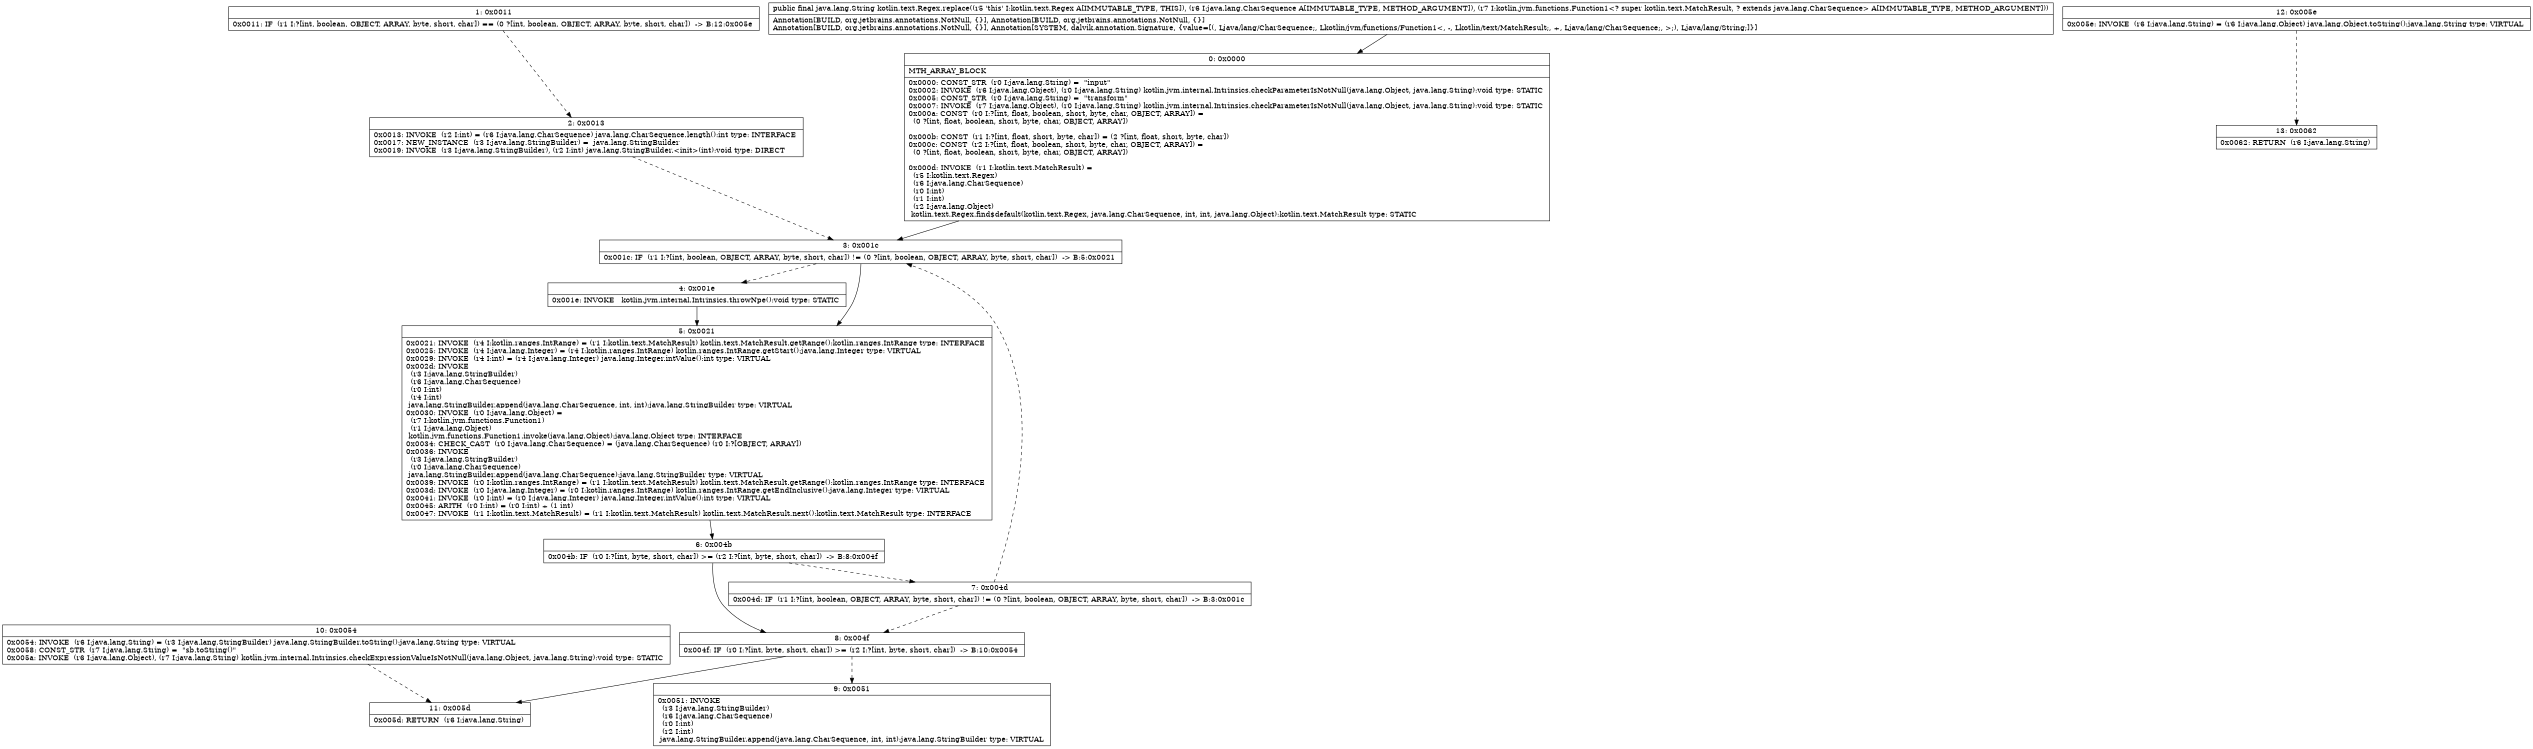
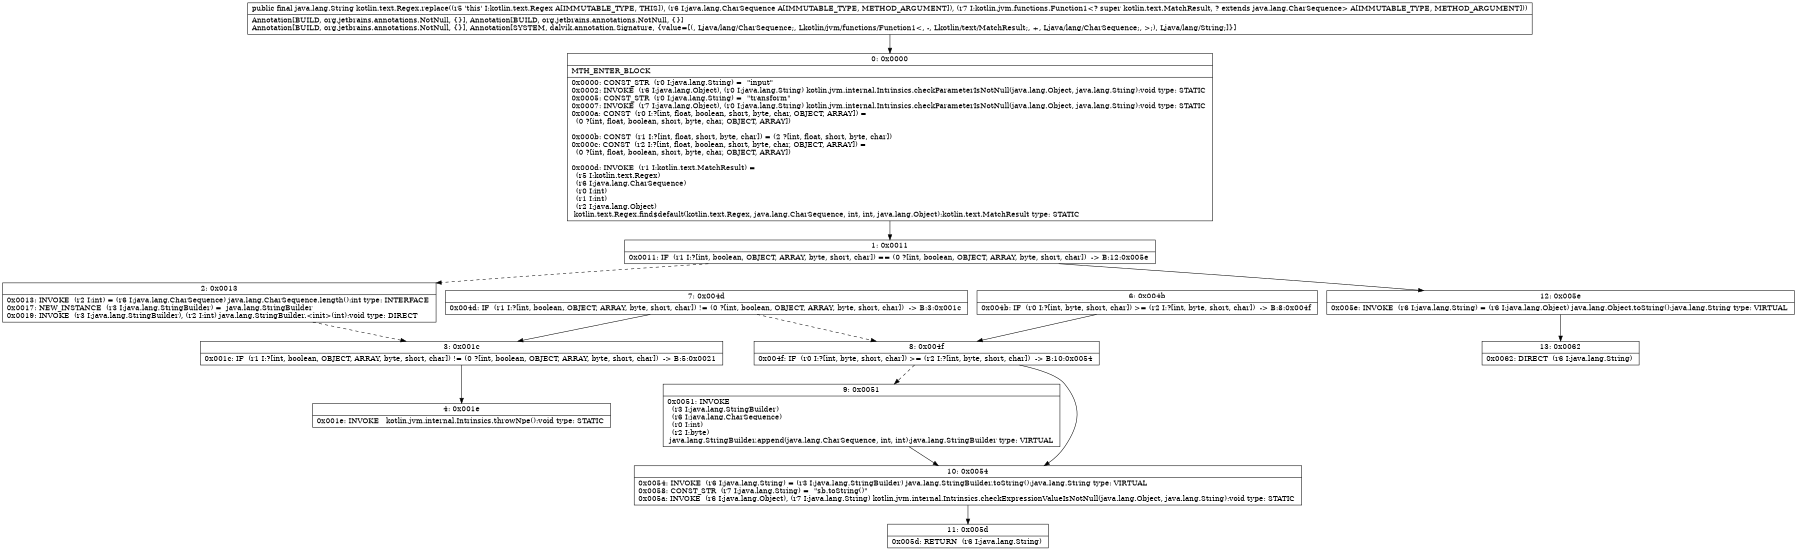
node "0: 0x0000": text "MTH_ARRAY_BLOCK" -> "MTH_ENTER_BLOCK"
edge "12: 0x005e" -> "13: 0x0062": style dashed -> solid
node "13: 0x0062": text "0x0062: RETURN  (r6 I:java.lang.String)" -> "0x0062: DIRECT  (r6 I:java.lang.String)"
edge "0: 0x0000" -> "3: 0x001c": now "0: 0x0000" -> "1: 0x0011"
edge "3: 0x001c" -> "4: 0x001e": style dashed -> solid
edge "1: 0x0011" -> "12: 0x005e": added
edge "7: 0x004d" -> "3: 0x001c": style dashed -> solid
node "5: 0x0021": removed
edge "9: 0x0051" -> "10: 0x0054": added
edge "6: 0x004b" -> "7: 0x004d": removed
edge "8: 0x004f" -> "11: 0x005d": now "8: 0x004f" -> "10: 0x0054"
edge "10: 0x0054" -> "11: 0x005d": style dashed -> solid
node "9: 0x0051": text "(r2 I:int)" -> "(r2 I:byte)"
